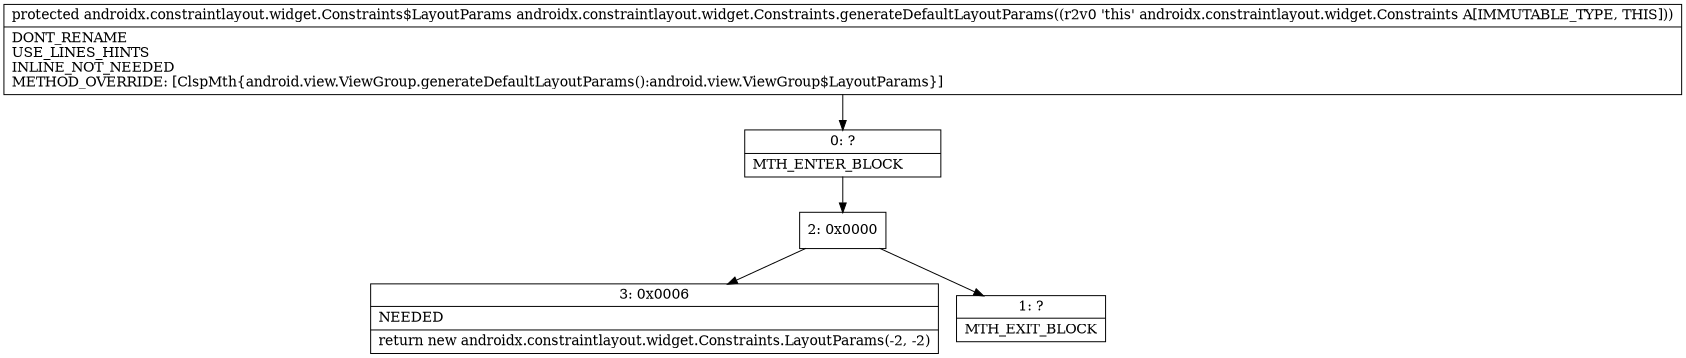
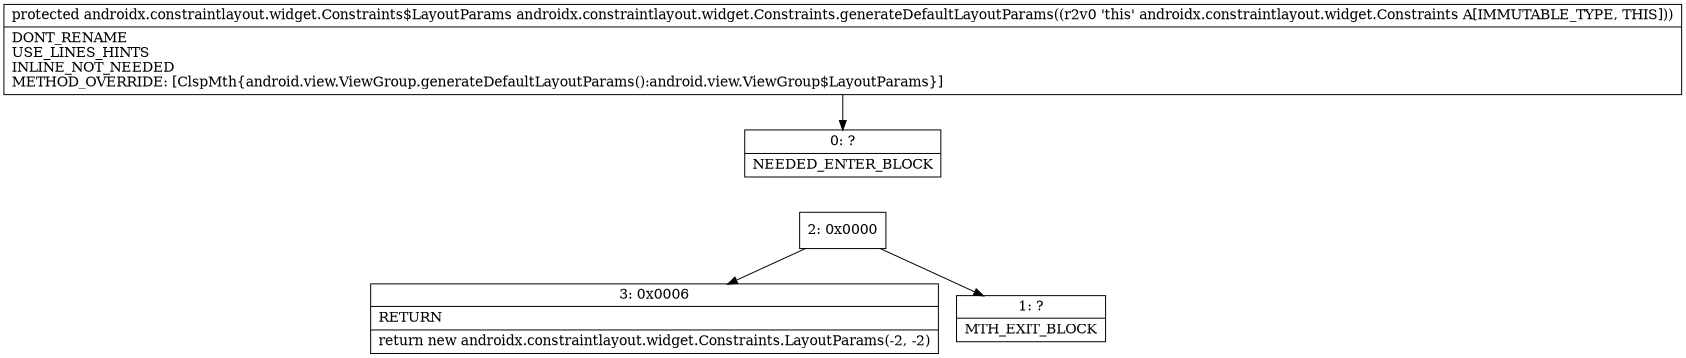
node "0: ?": text "MTH_ENTER_BLOCK" -> "NEEDED_ENTER_BLOCK"
edge "0: ?" -> "2: 0x0000": removed
node "3: 0x0006": text "NEEDED" -> "RETURN"
